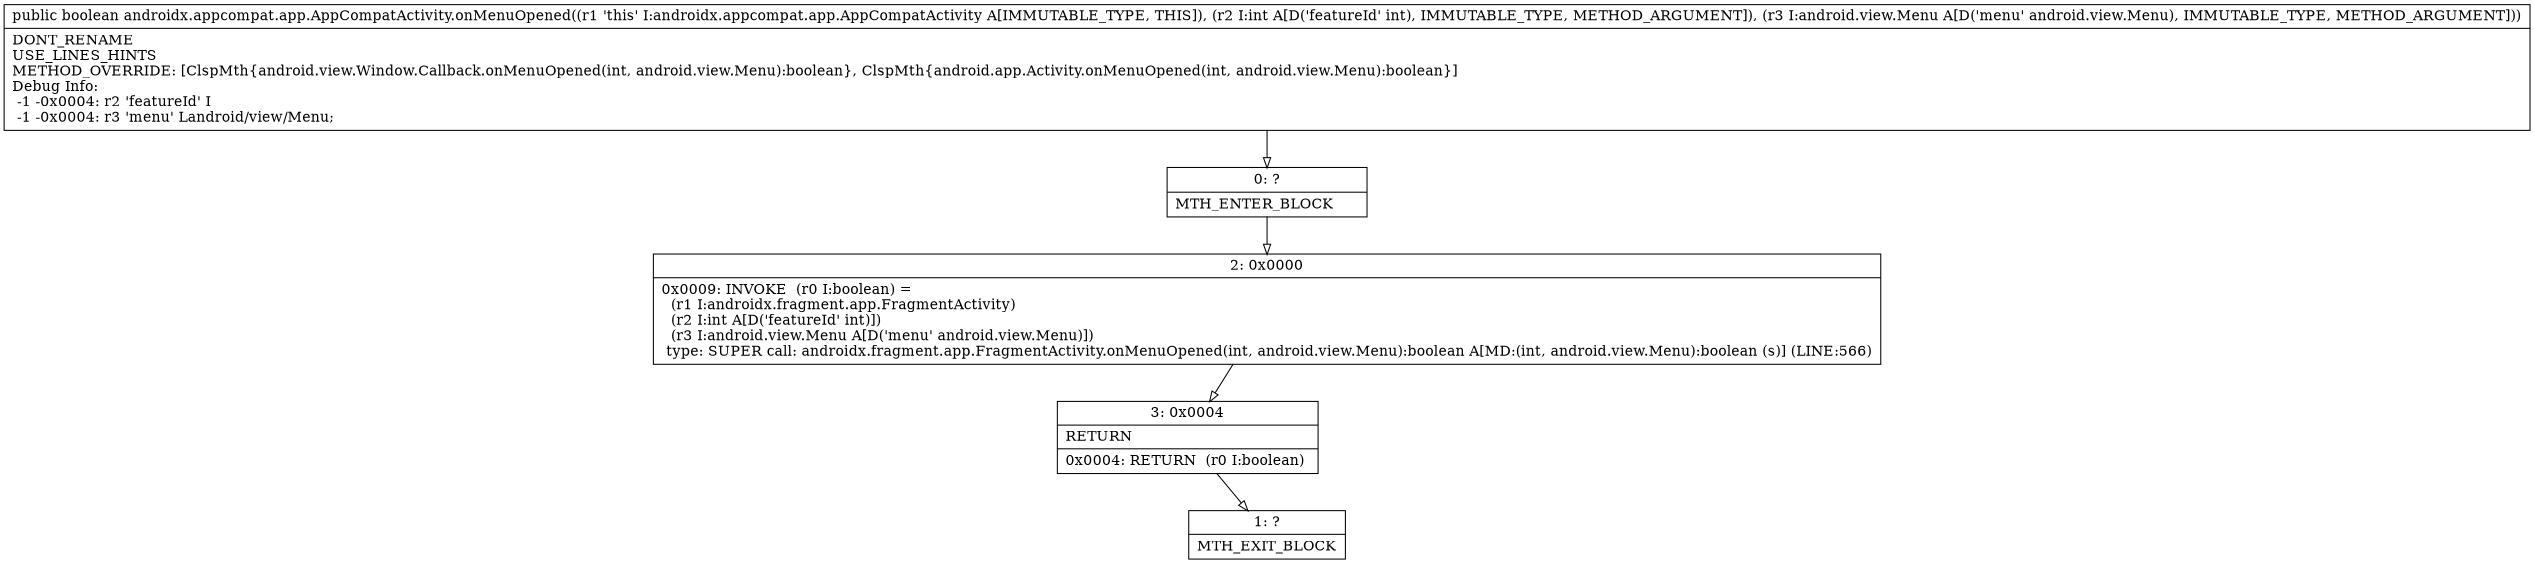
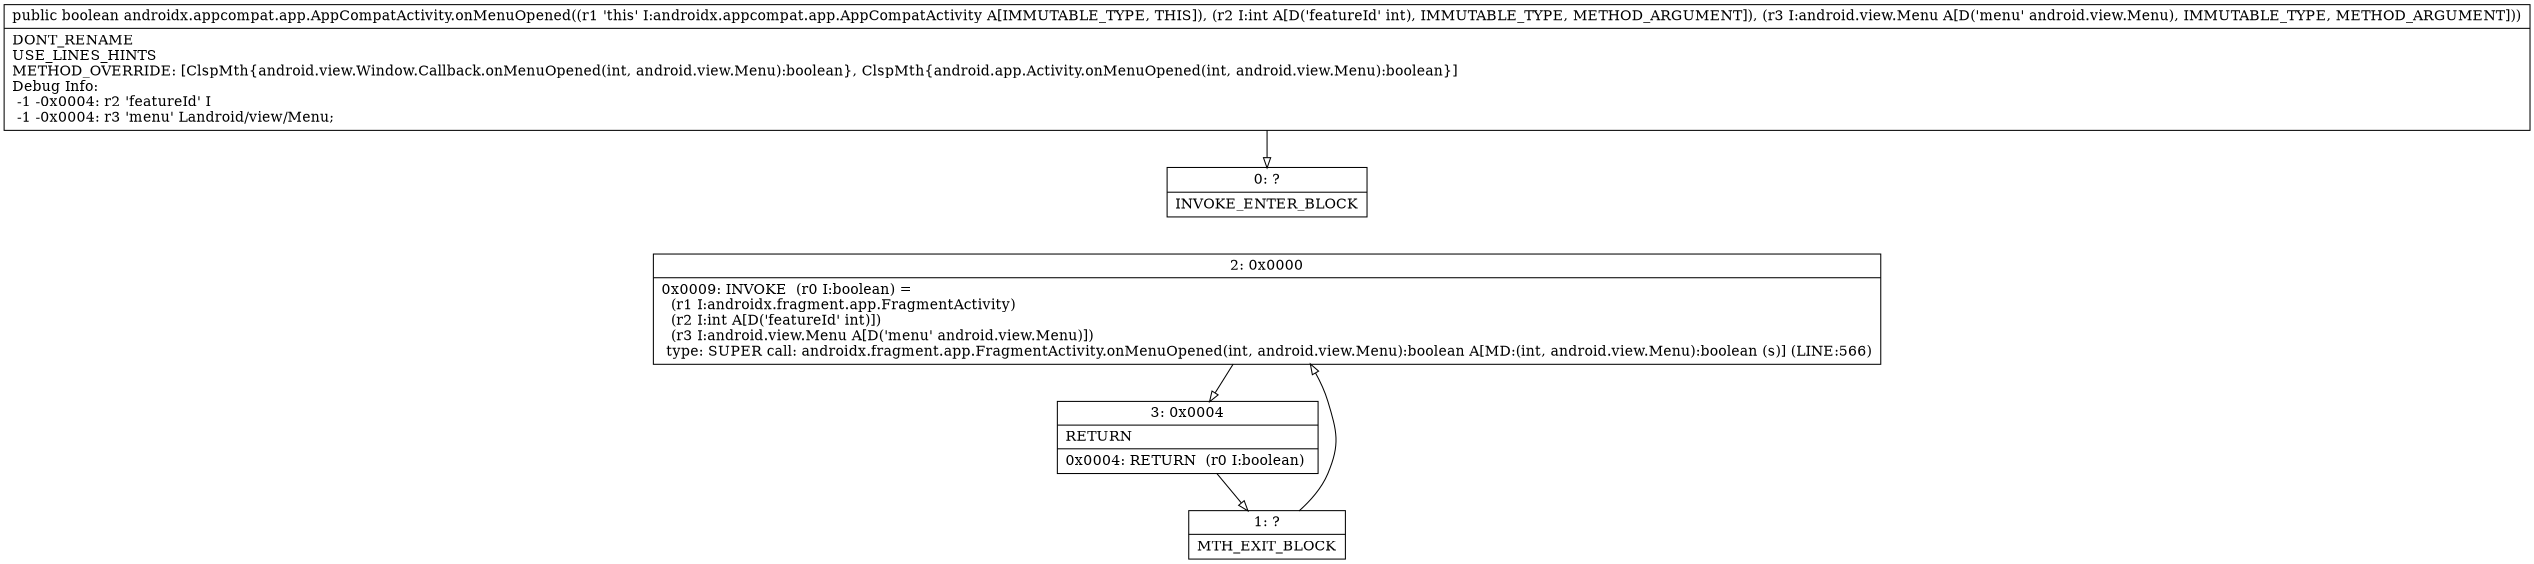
node "0: ?": text "MTH_ENTER_BLOCK" -> "INVOKE_ENTER_BLOCK"
edge "0: ?" -> "2: 0x0000": now "1: ?" -> "2: 0x0000"
